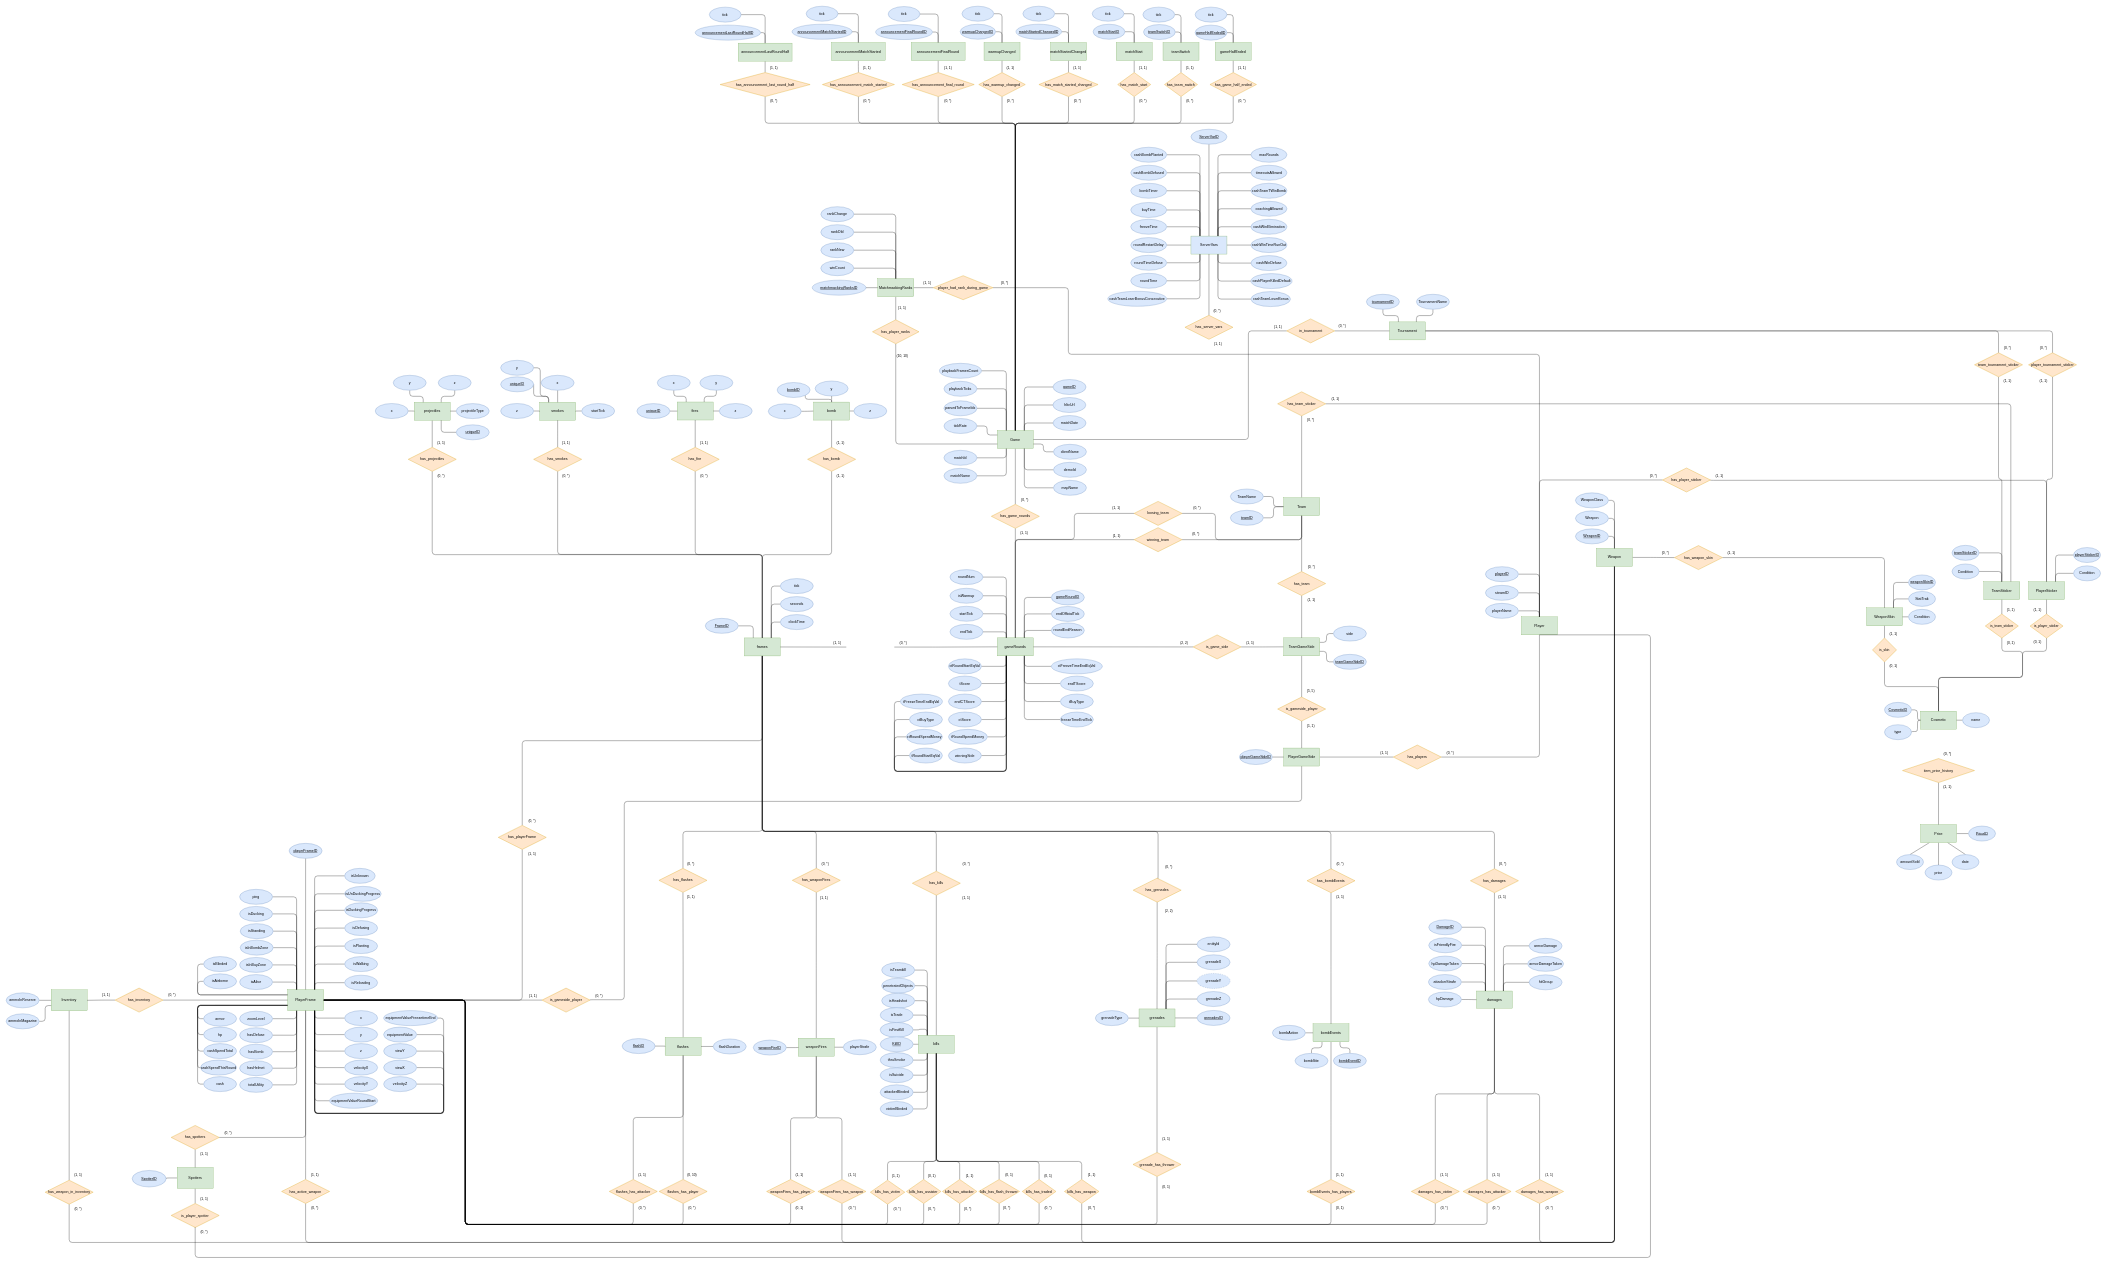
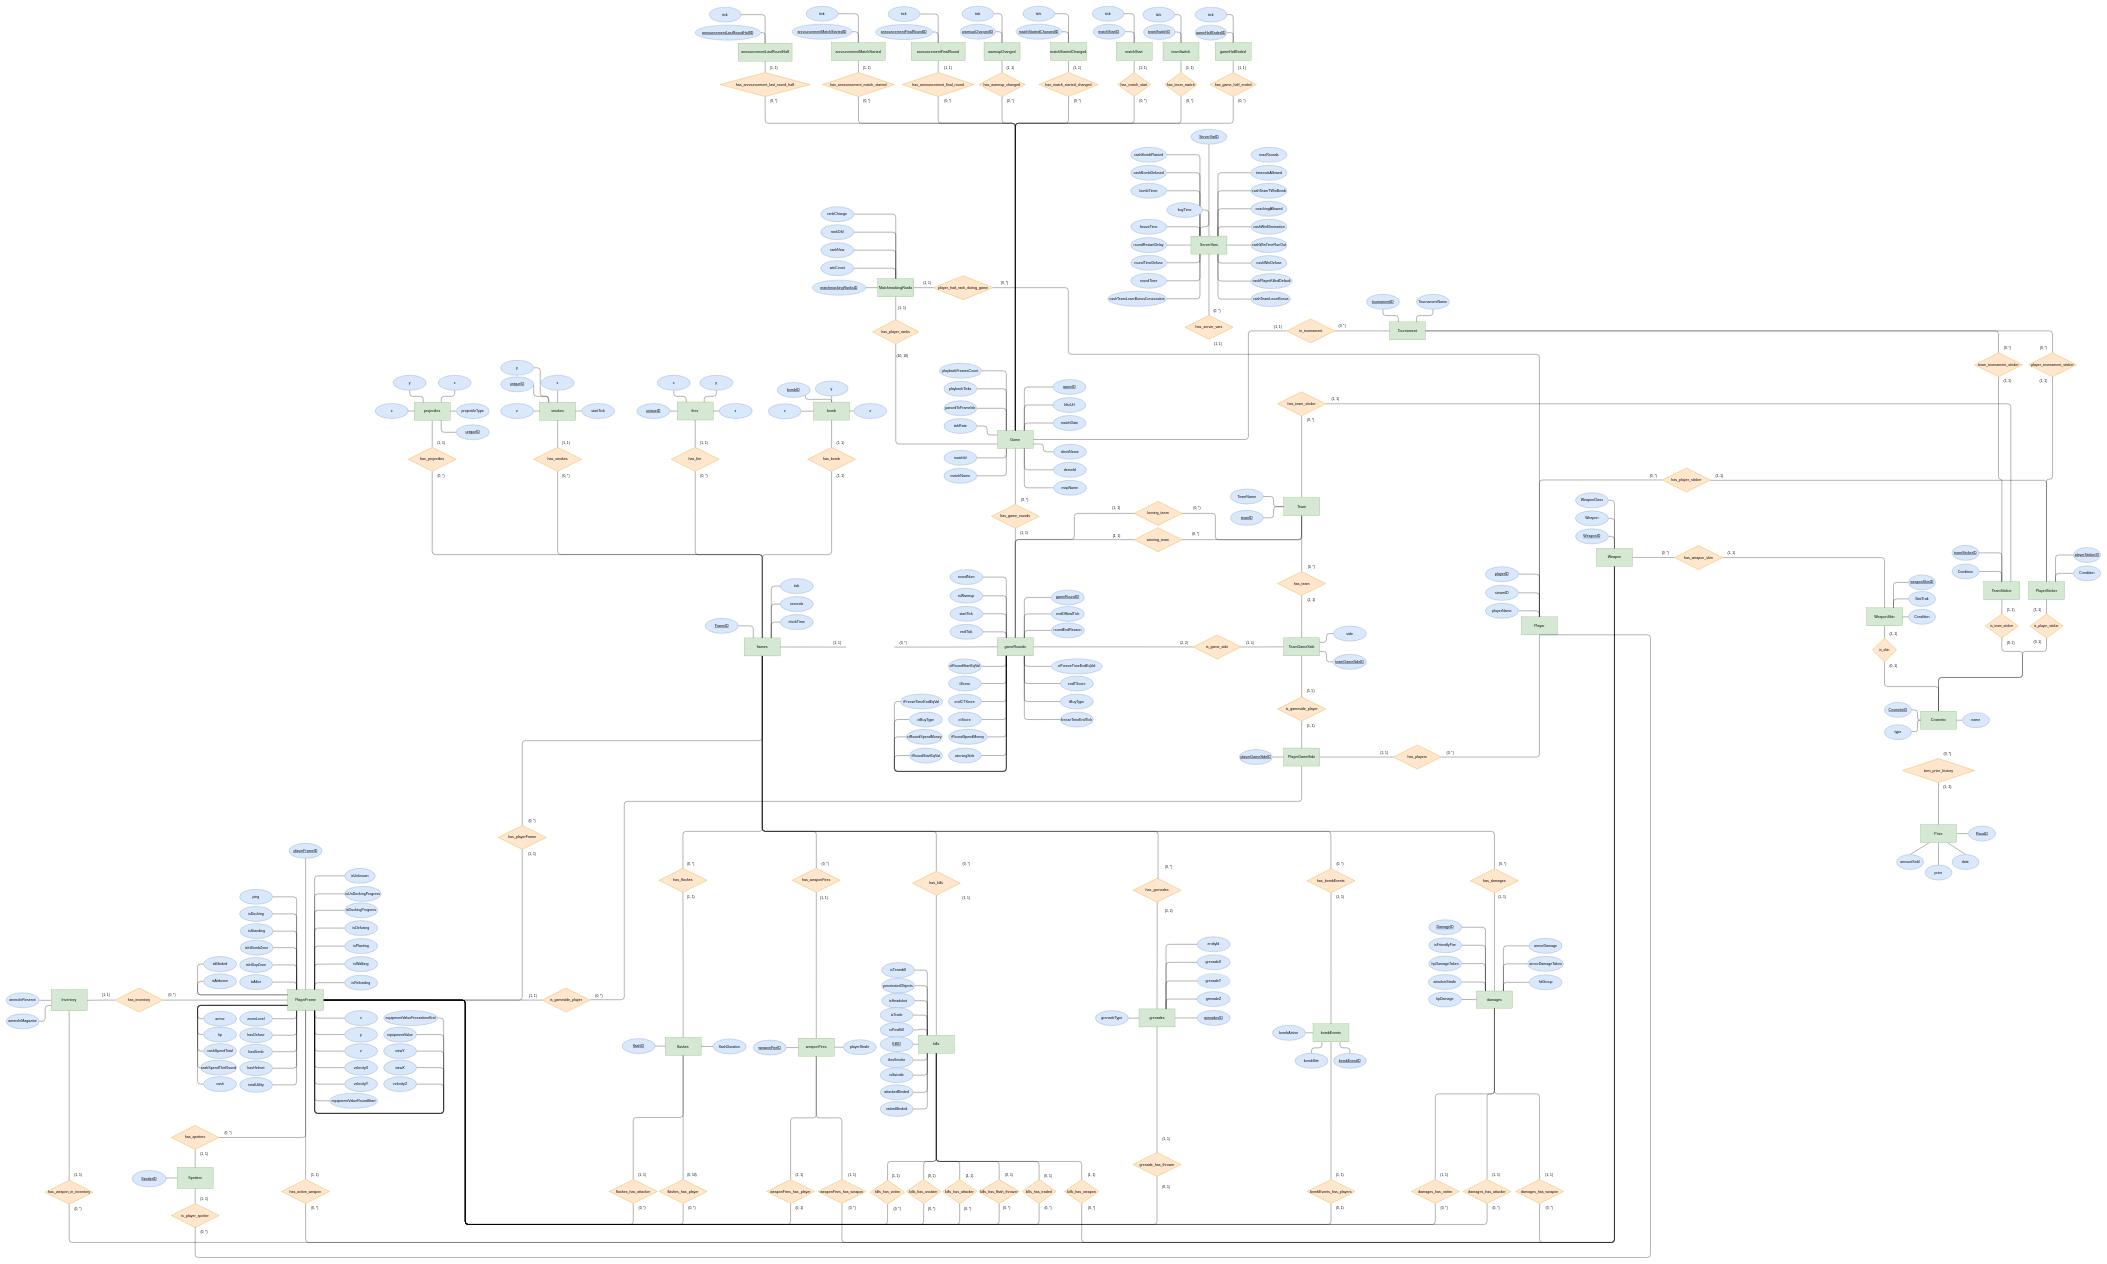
edge "maxRounds" -- "ServerVars": removed
node "buyTime": moved (1148, 210) -> (1184, 210)
node "ServerVars": fillcolor #dae8fc -> #d5e8d4
